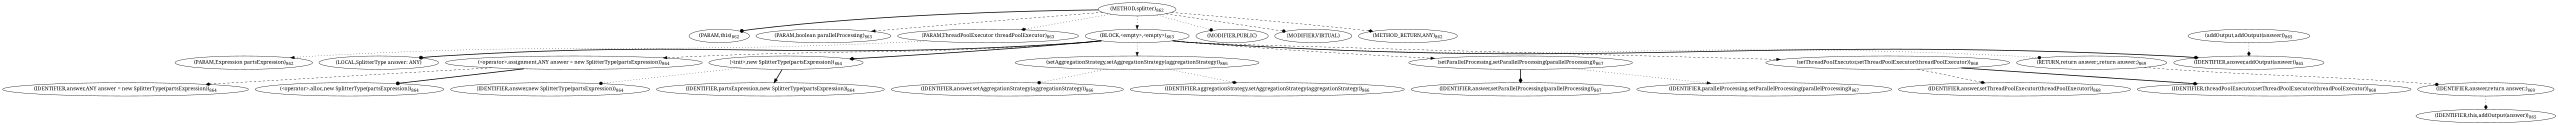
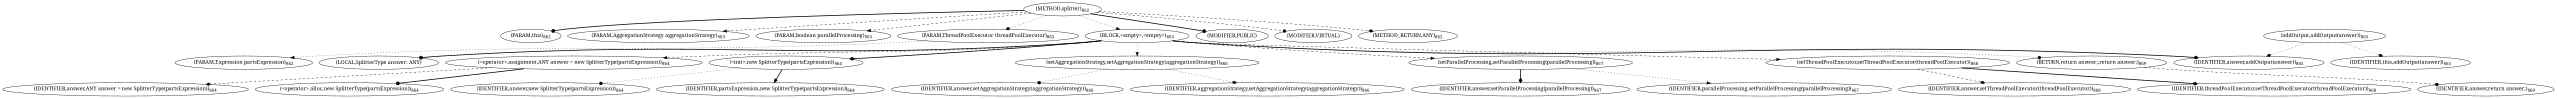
edge "(METHOD,splitter)" -> "(MODIFIER,PUBLIC)": style dotted -> bold
node "(PARAM,AggregationStrategy aggregationStrategy)": added
edge "(IDENTIFIER,answer,return answer;)" -> "(IDENTIFIER,this,addOutput(answer))": now "(addOutput,addOutput(answer))" -> "(IDENTIFIER,this,addOutput(answer))"
